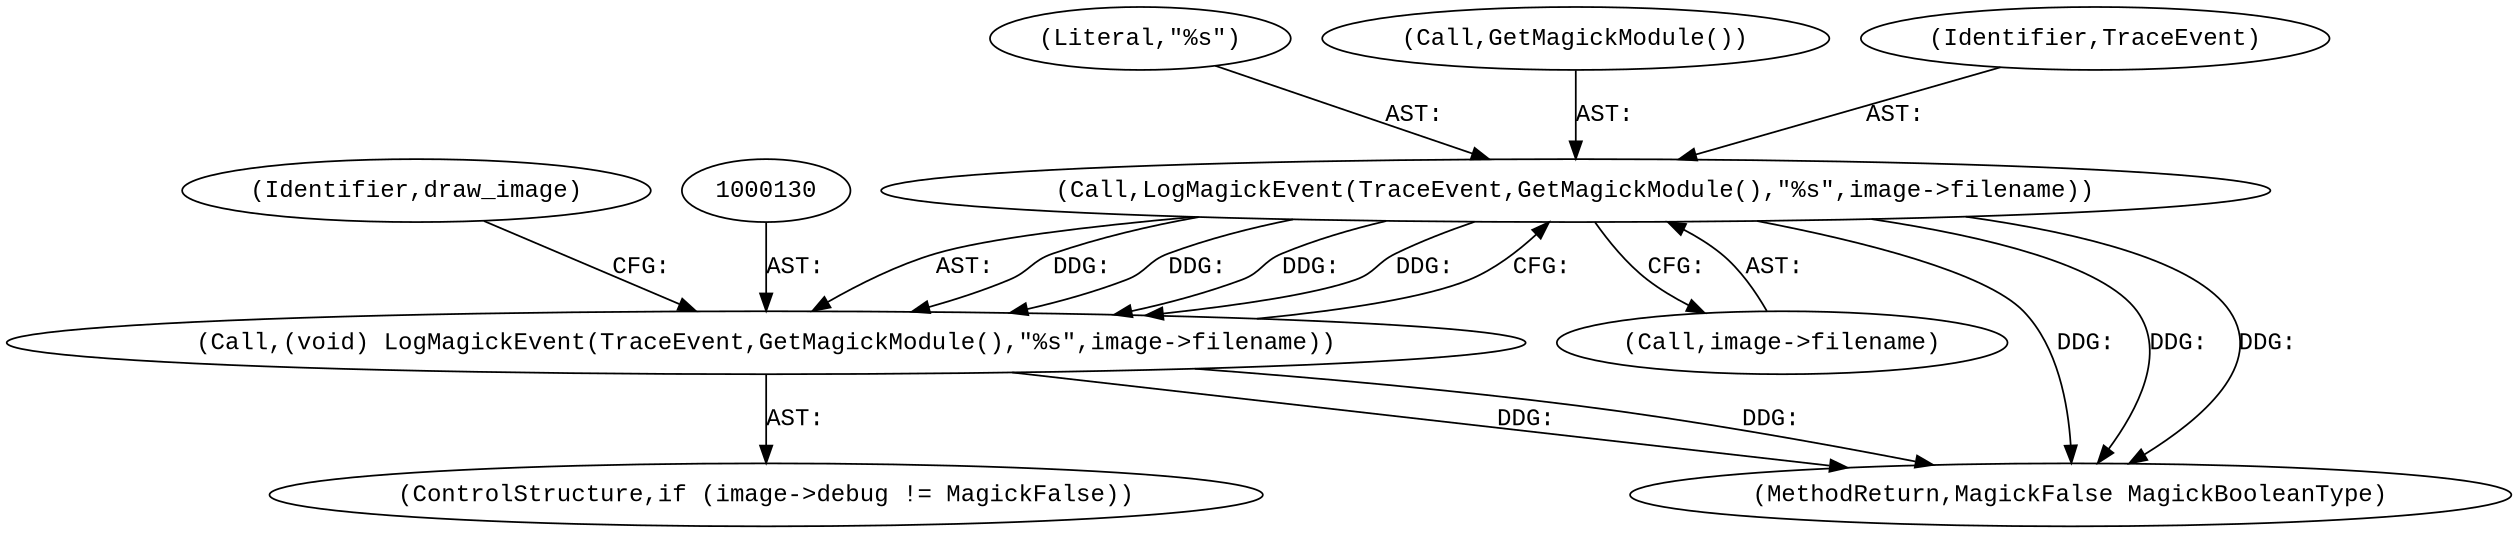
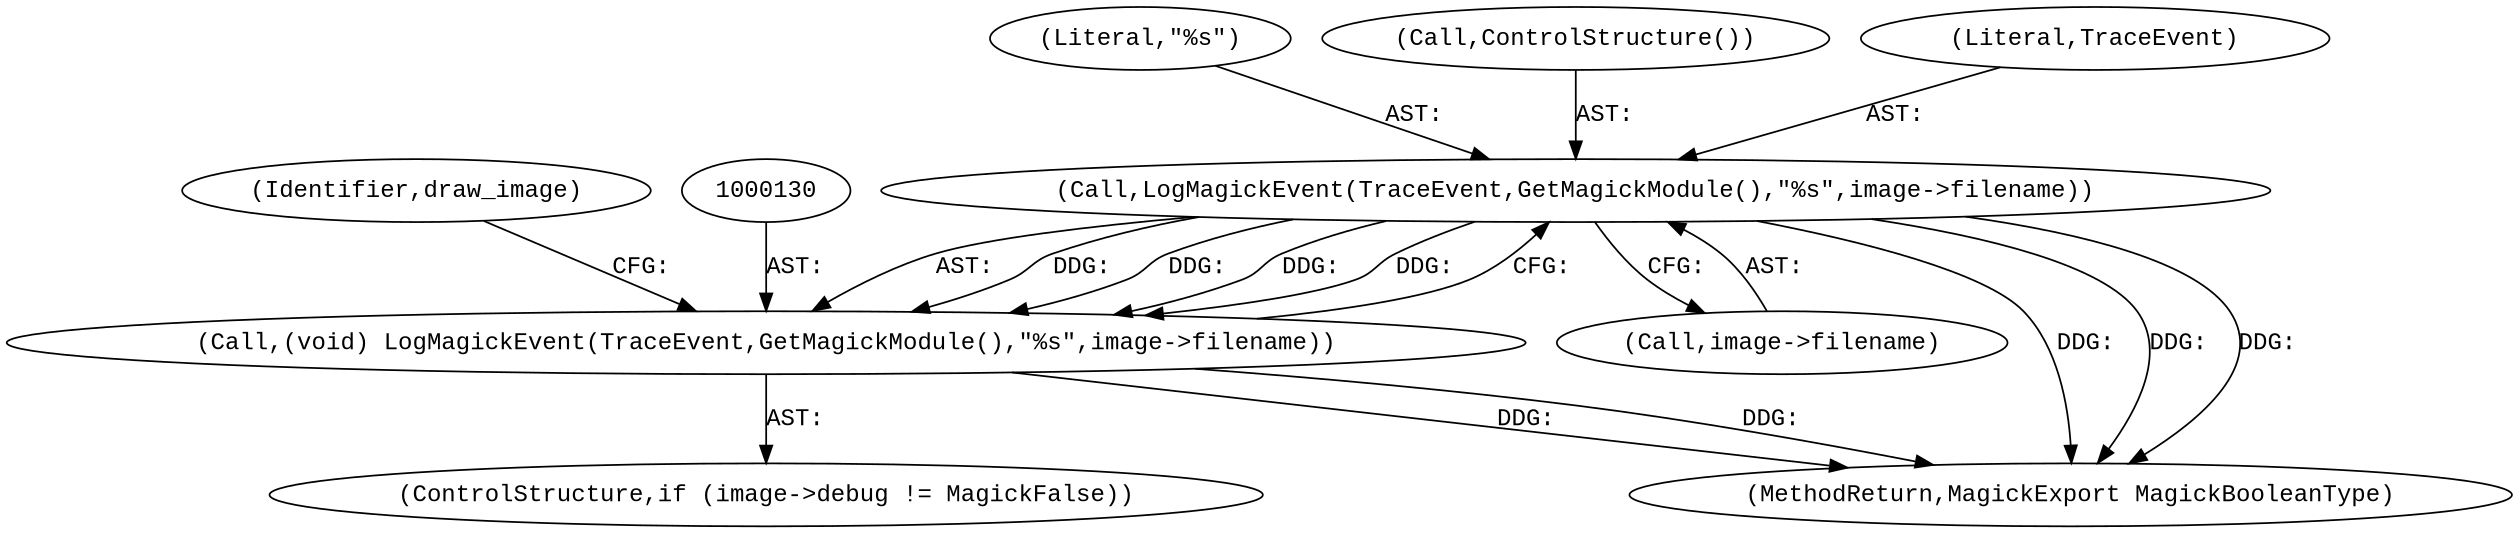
node "(Call,GetMagickModule())": label "(Call,GetMagickModule())" -> "(Call,ControlStructure())"
node "(Identifier,TraceEvent)": label "(Identifier,TraceEvent)" -> "(Literal,TraceEvent)"
node "(MethodReturn,MagickFalse MagickBooleanType)": label "(MethodReturn,MagickFalse MagickBooleanType)" -> "(MethodReturn,MagickExport MagickBooleanType)"
